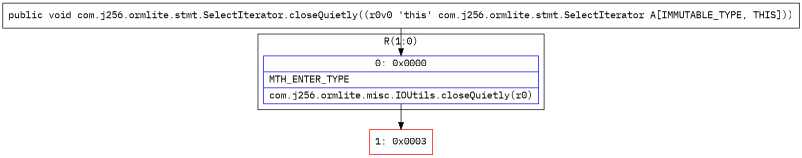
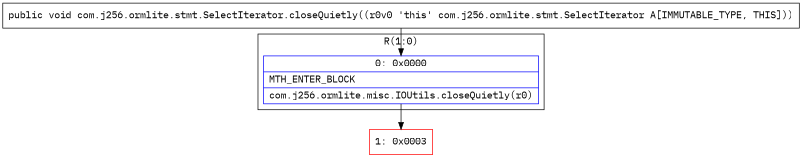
node "0: 0x0000": text "MTH_ENTER_TYPE" -> "MTH_ENTER_BLOCK"
